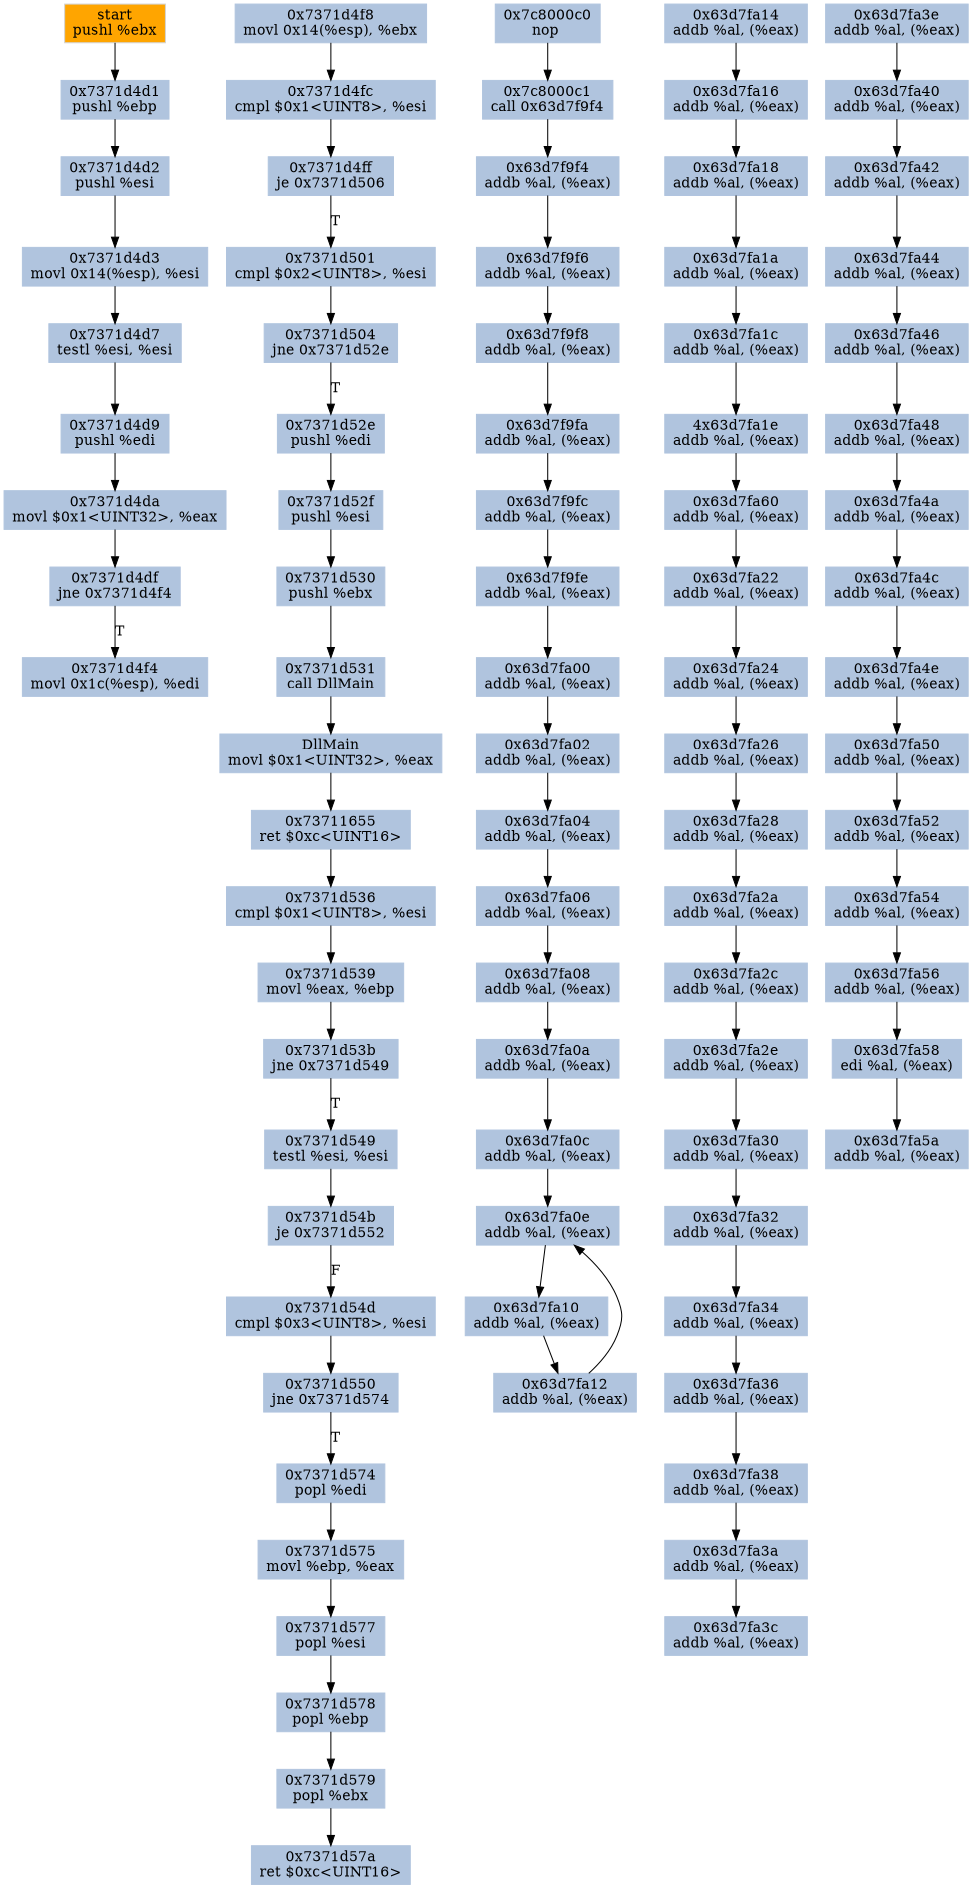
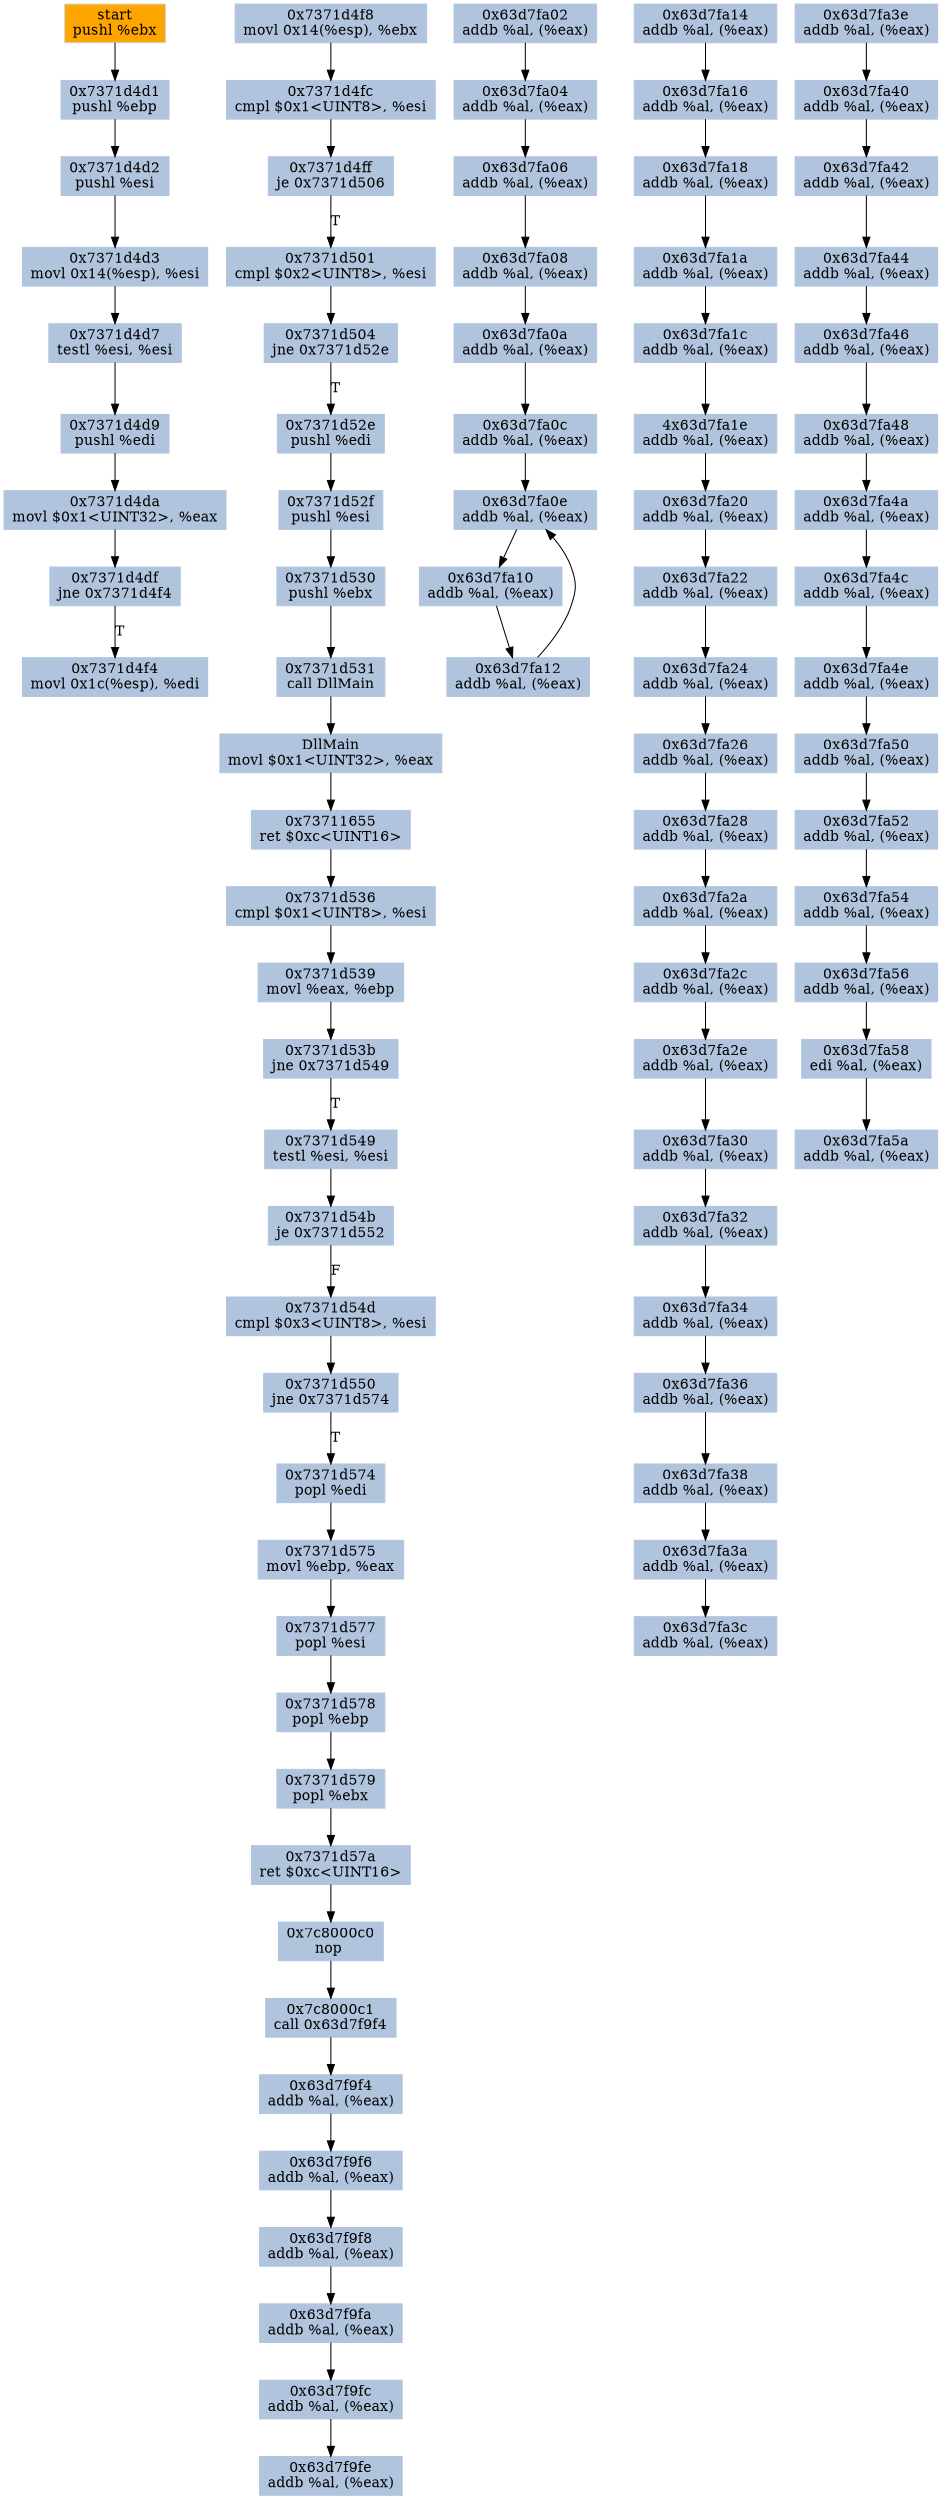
node "0x63d7fa60 addb %al, (%eax)": label "0x63d7fa60 addb %al, (%eax)" -> "0x63d7fa20 addb %al, (%eax)"
node "0x63d7fa00 addb %al, (%eax)": removed
edge "0x7371d57a ret $0xc<UINT16>" -> "0x7c8000c0 nop": added
